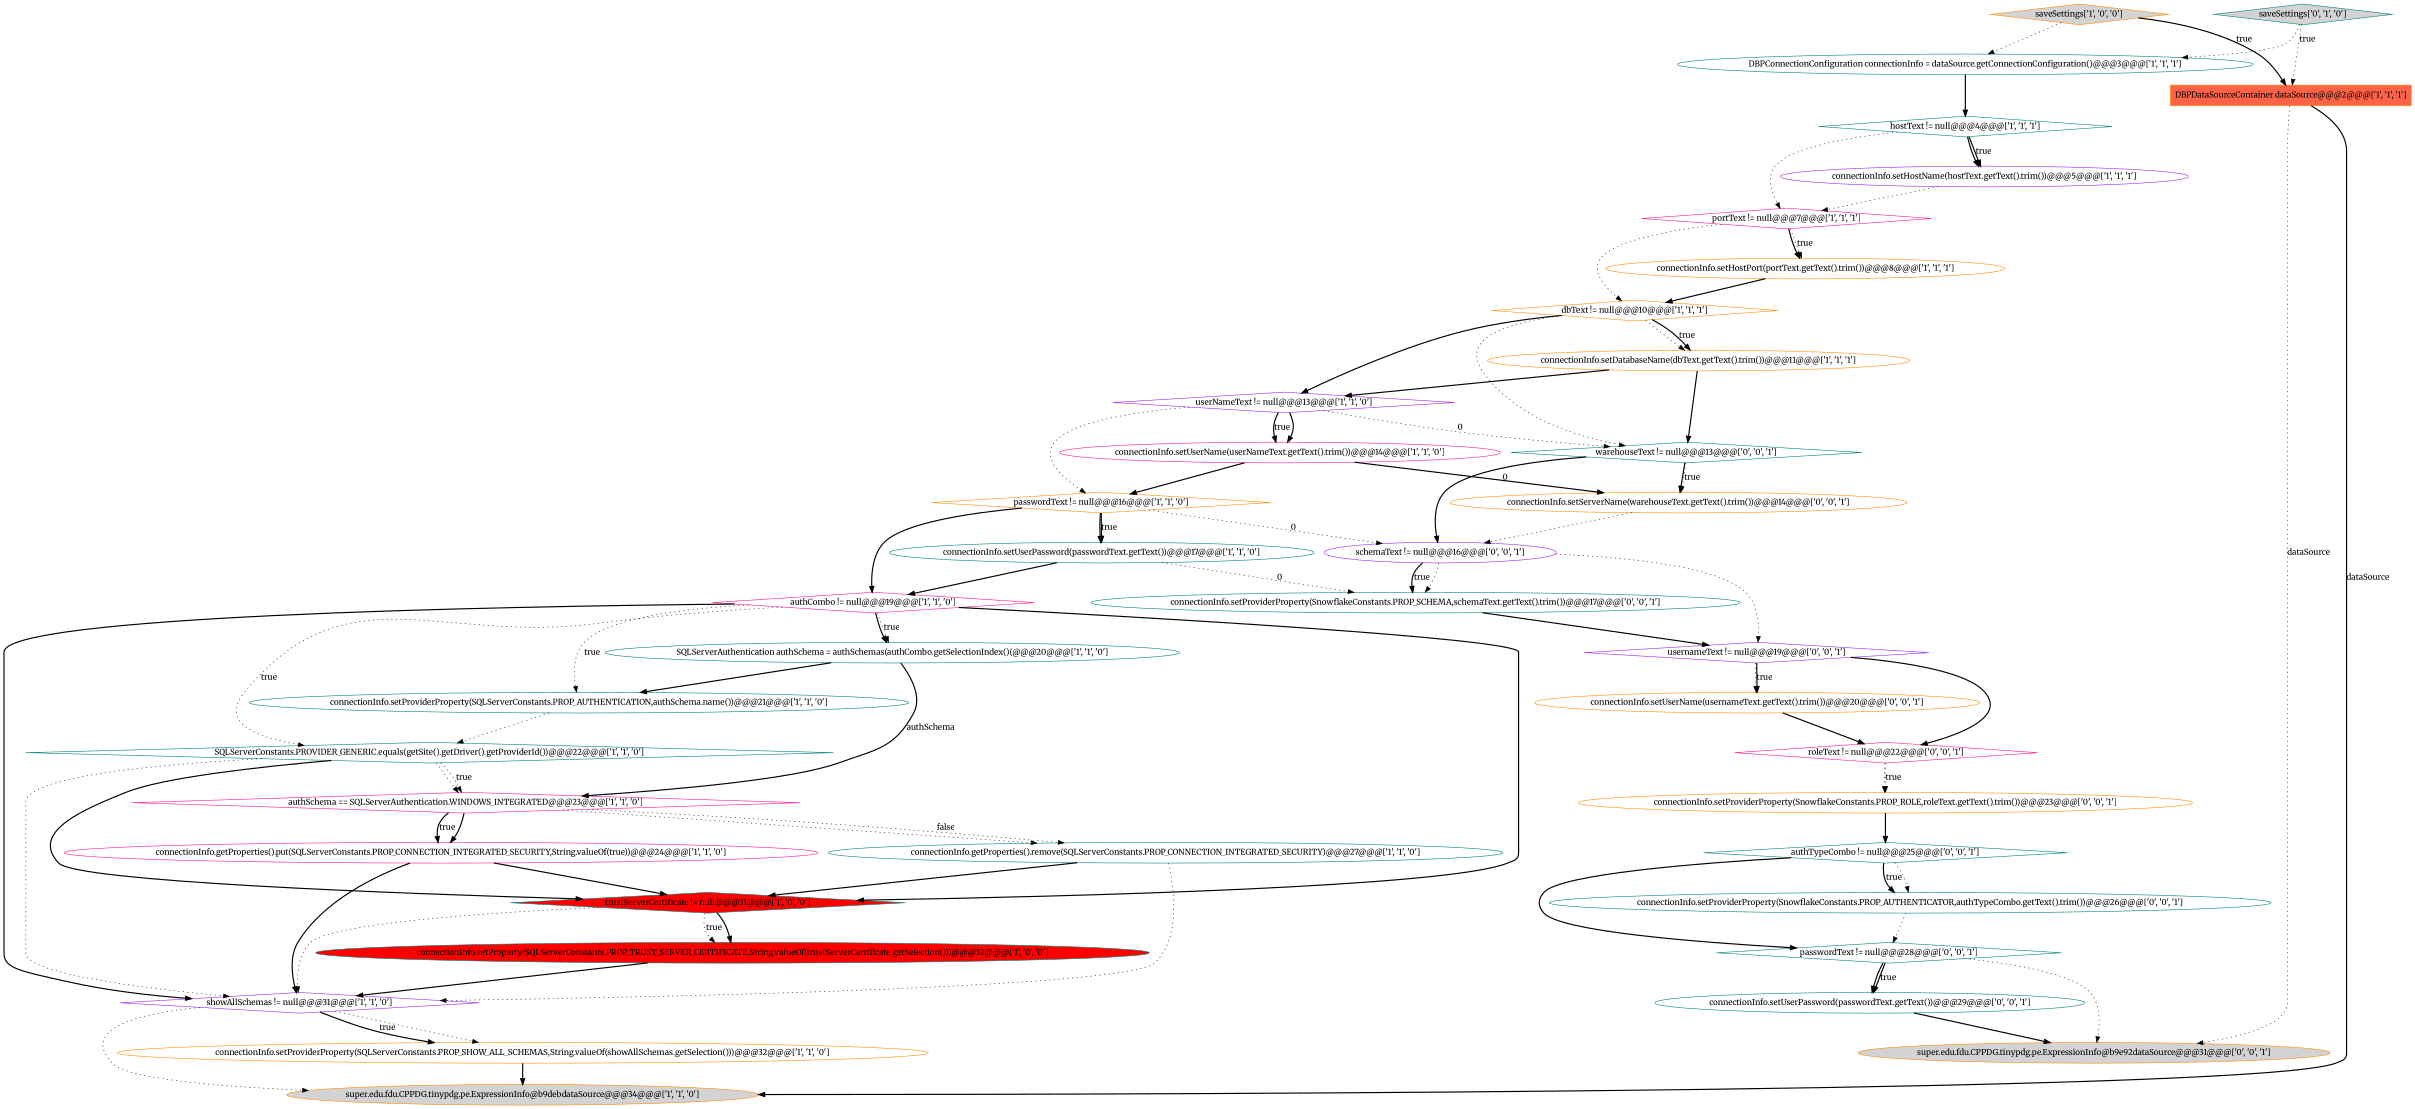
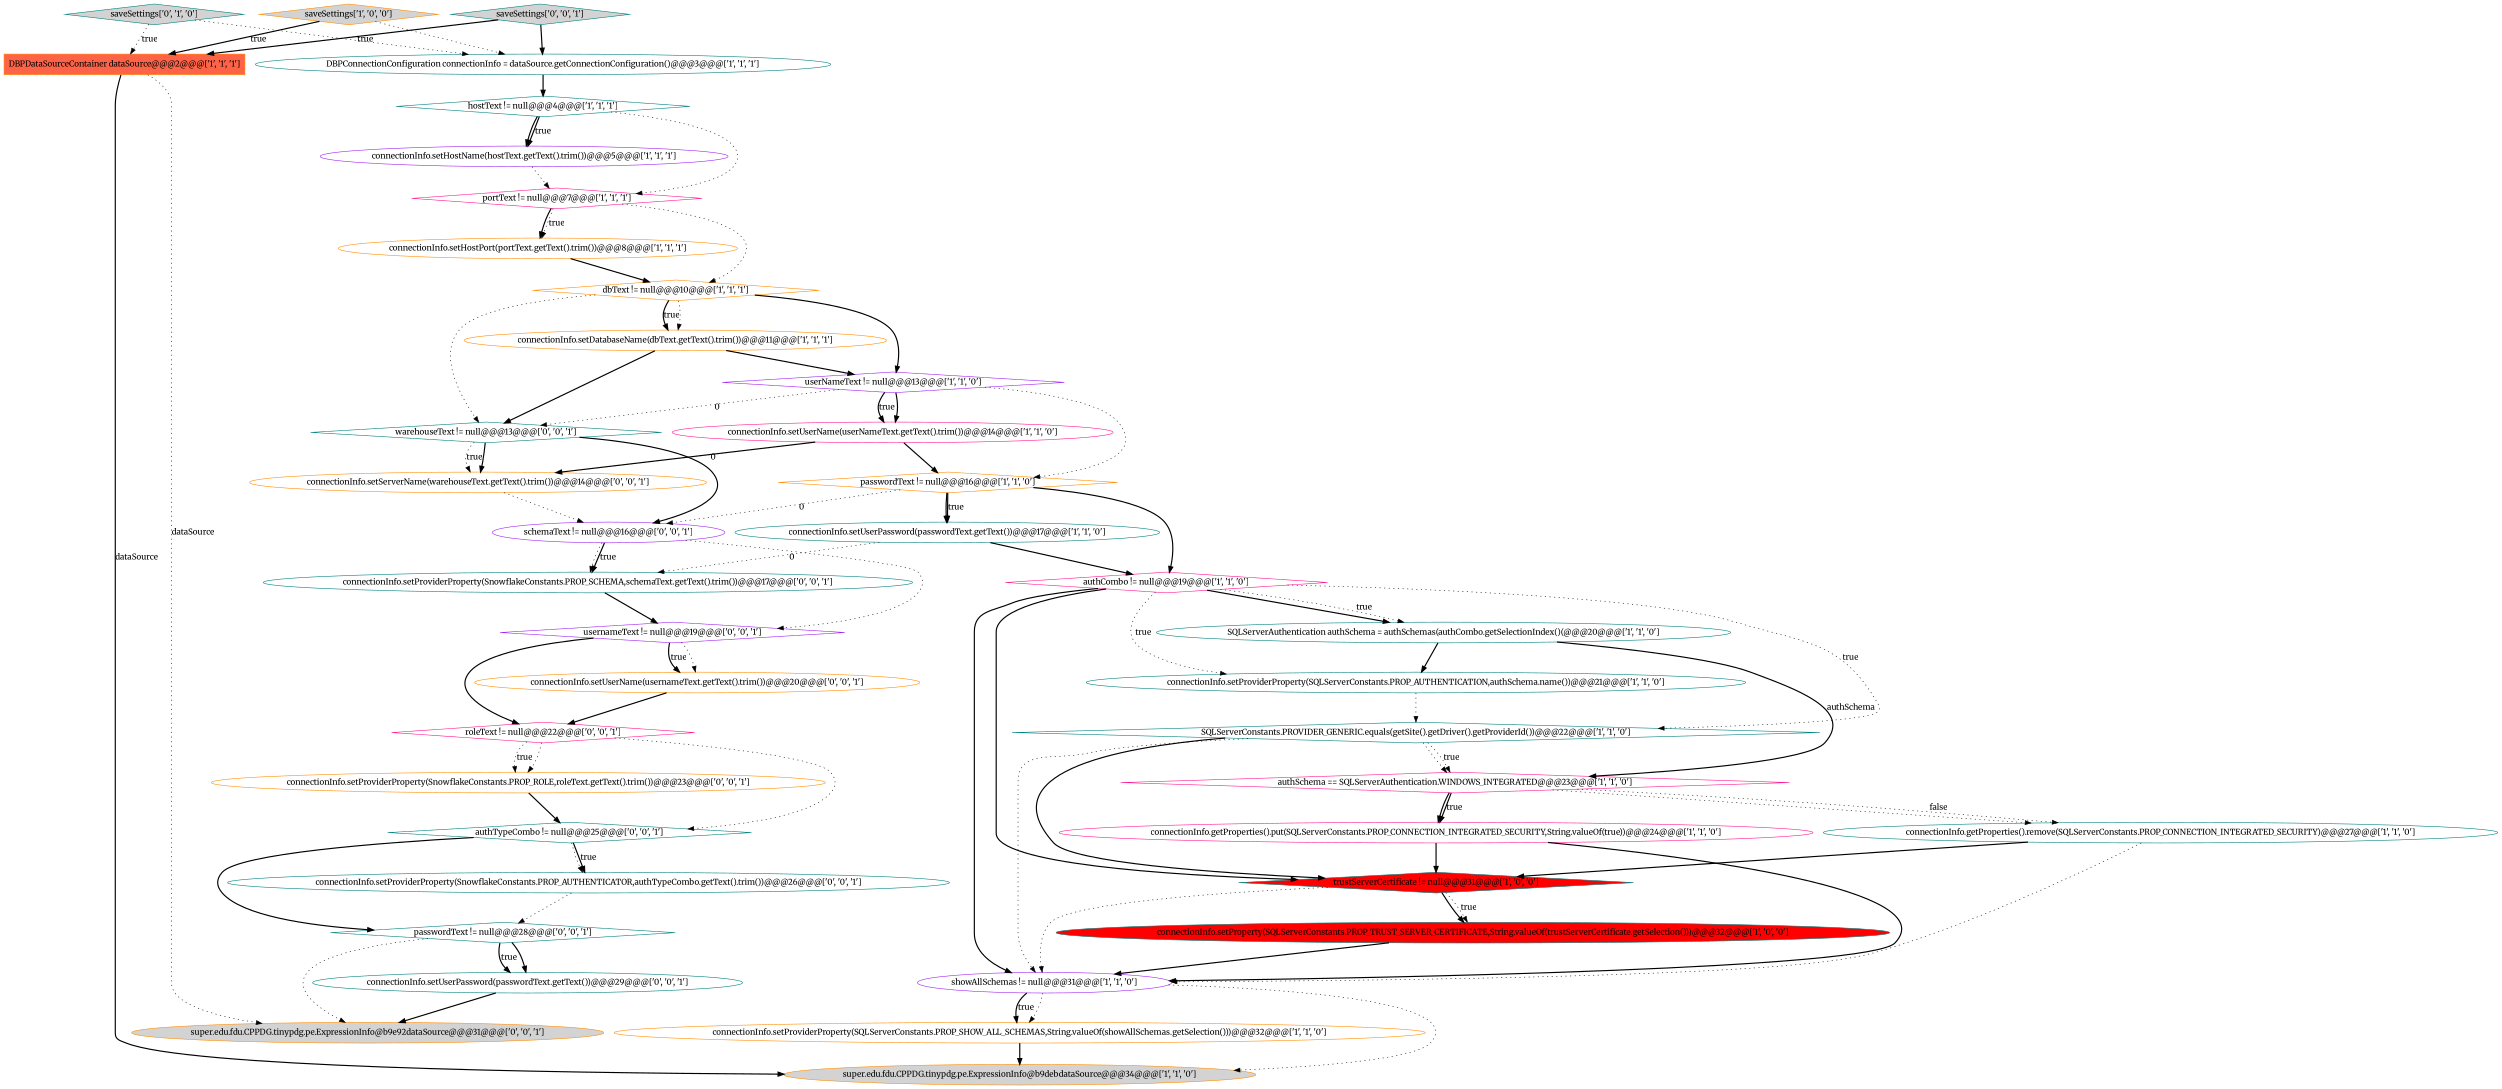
node "saveSettings['0', '0', '1']": added
edge "roleText != null@@@22@@@['0', '0', '1']" -> "authTypeCombo != null@@@25@@@['0', '0', '1']": added
node "showAllSchemas != null@@@31@@@['1', '1', '0']": shape diamond -> ellipse
